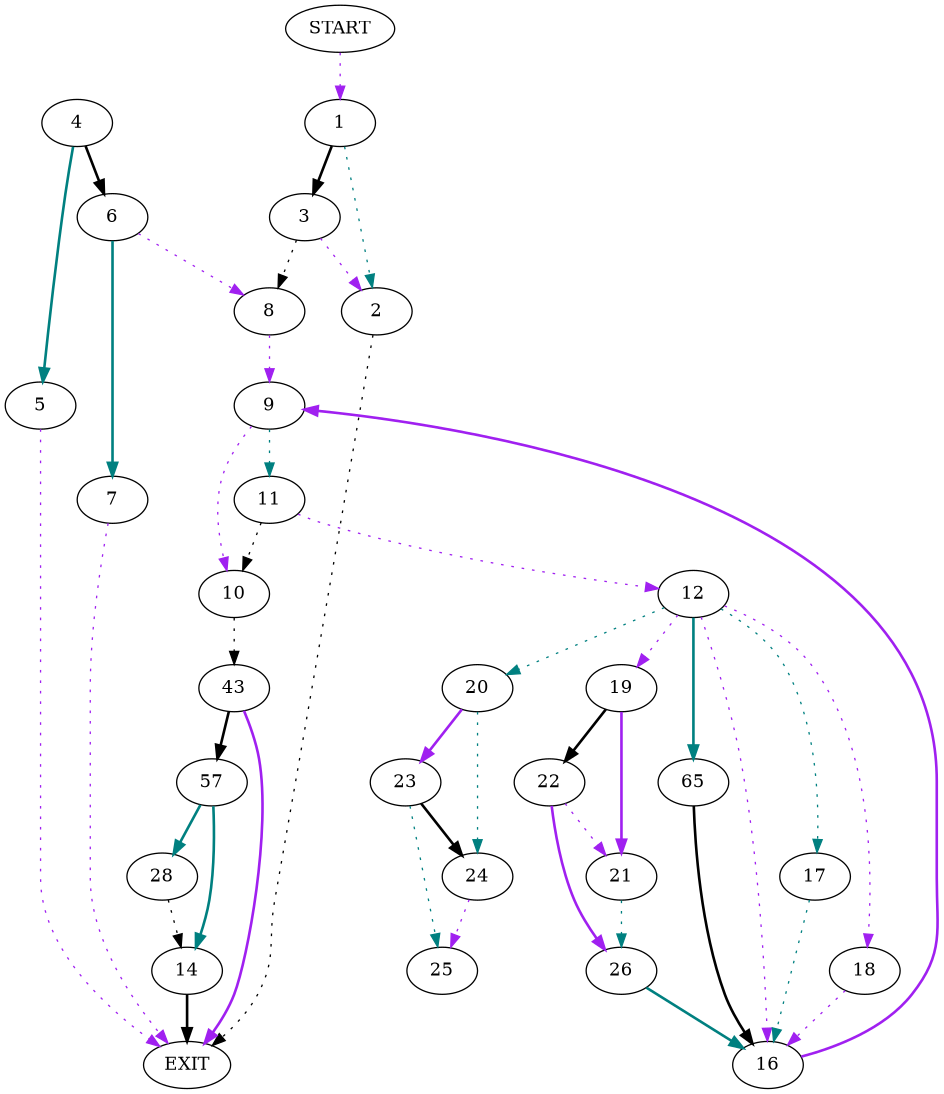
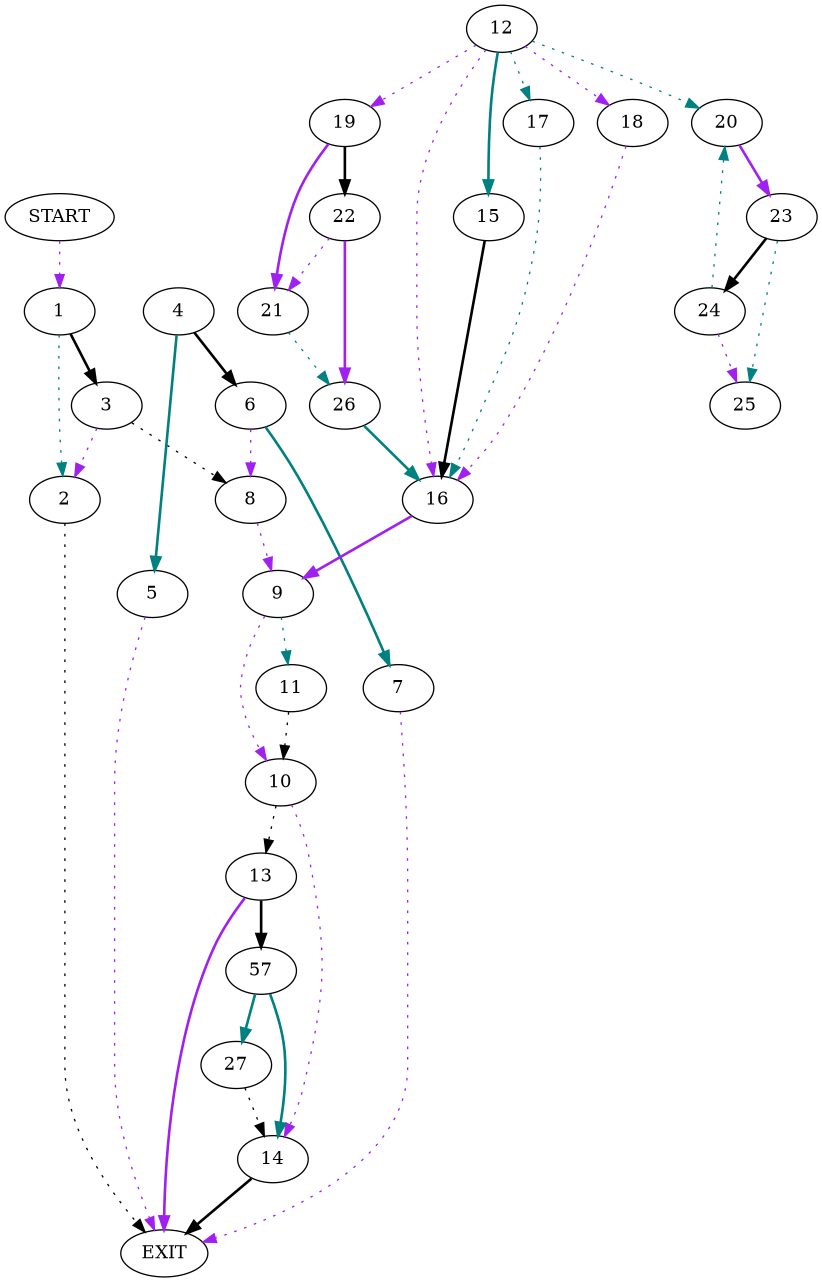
edge "11" -> "12": removed
node "43": label "43" -> "13"
edge "20" -> "24": reversed
node "65": label "65" -> "15"
node "28": label "28" -> "27"
edge "10" -> "14": added
